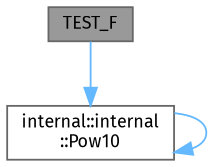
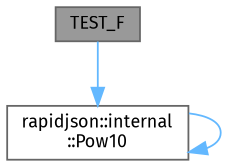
node "internal::internal ::Pow10": label "internal::internal ::Pow10" -> "rapidjson::internal ::Pow10"
